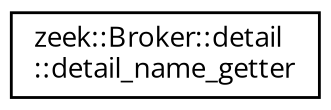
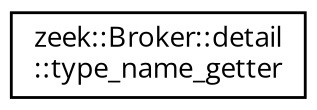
node "zeek::Broker::detail ::detail_name_getter": label "zeek::Broker::detail ::detail_name_getter" -> "zeek::Broker::detail ::type_name_getter"
